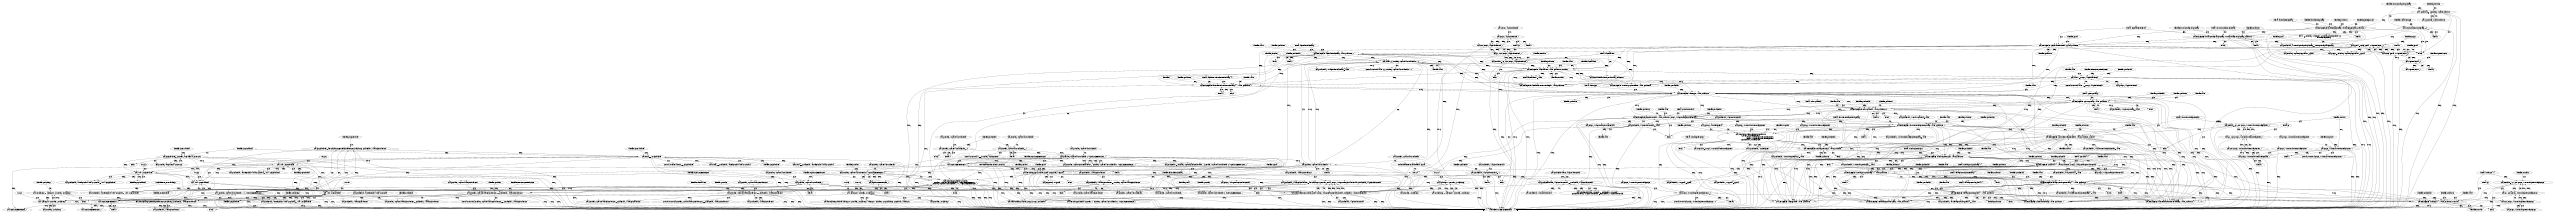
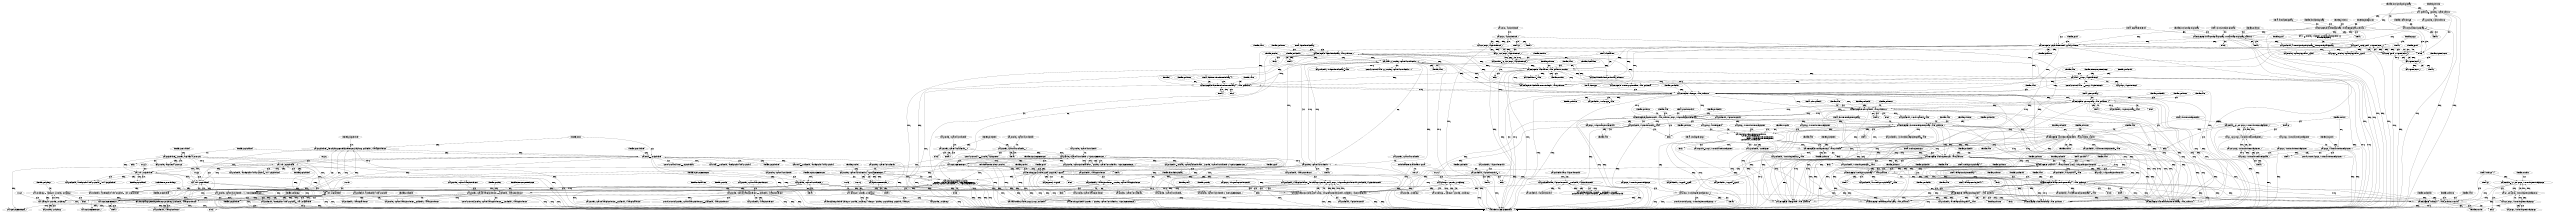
edge "(Call,*ps_bitstrm = &ps_codec->s_parse.s_bitstrm)" -> "(Call,&ps_codec->s_parse.s_bitstrm)": now "(Call,*ps_bitstrm = &ps_codec->s_parse.s_bitstrm)" -> "(Identifier,NAL_BLA_W_LP)"
edge "(Identifier,ps_pps)" -> "(Call,pps_id = CLIP3(pps_id, 0, MAX_PPS_CNT - 2))": label "CFG: " -> "AST: "
edge "(Call,ps_sps->i4_pic_size_in_ctb - 1)" -> "(Call,value >= ps_sps->i4_pic_size_in_ctb)": added, label "DDG:"
edge "(Call,CLIP3(pps_id, 0, MAX_PPS_CNT - 2))" -> "(Call,MAX_PPS_CNT - 2)": added, label "CFG:"
node "(Literal,slice_address = value)": label "(Literal,slice_address = value)" -> "(Call,slice_address = value)"
edge "(Call,CLZ(ps_sps->i4_pic_size_in_ctb - 1))" -> "(MethodParameterIn,nal_header_t *ps_nal)": now "(Call,CLZ(ps_sps->i4_pic_size_in_ctb - 1))" -> "(MethodReturn,IHEVCD_ERROR_T)"
node "(Call,ps_slice_hdr->i1_slice_type = value)": added
edge "(Call,32 - CLZ(ps_sps->i4_pic_size_in_ctb - 1))" -> "1000129": now "(Call,32 - CLZ(ps_sps->i4_pic_size_in_ctb - 1))" -> "(MethodReturn,IHEVCD_ERROR_T)"
node "(Identifier,NULL)": added
node "(ControlStructure,if(NULL == ps_pic_buf_ref))": label "(ControlStructure,if(NULL == ps_pic_buf_ref))" -> "(ControlStructure,if(NULL == ps_pic_buf_calc))"
edge "(MethodParameterIn,codec_t *ps_codec)" -> "1000129": removed, label "AST:"
node "(Call,ps_slice_hdr->ai1_used_by_curr_pic_lt_flag[i] = value)": added
